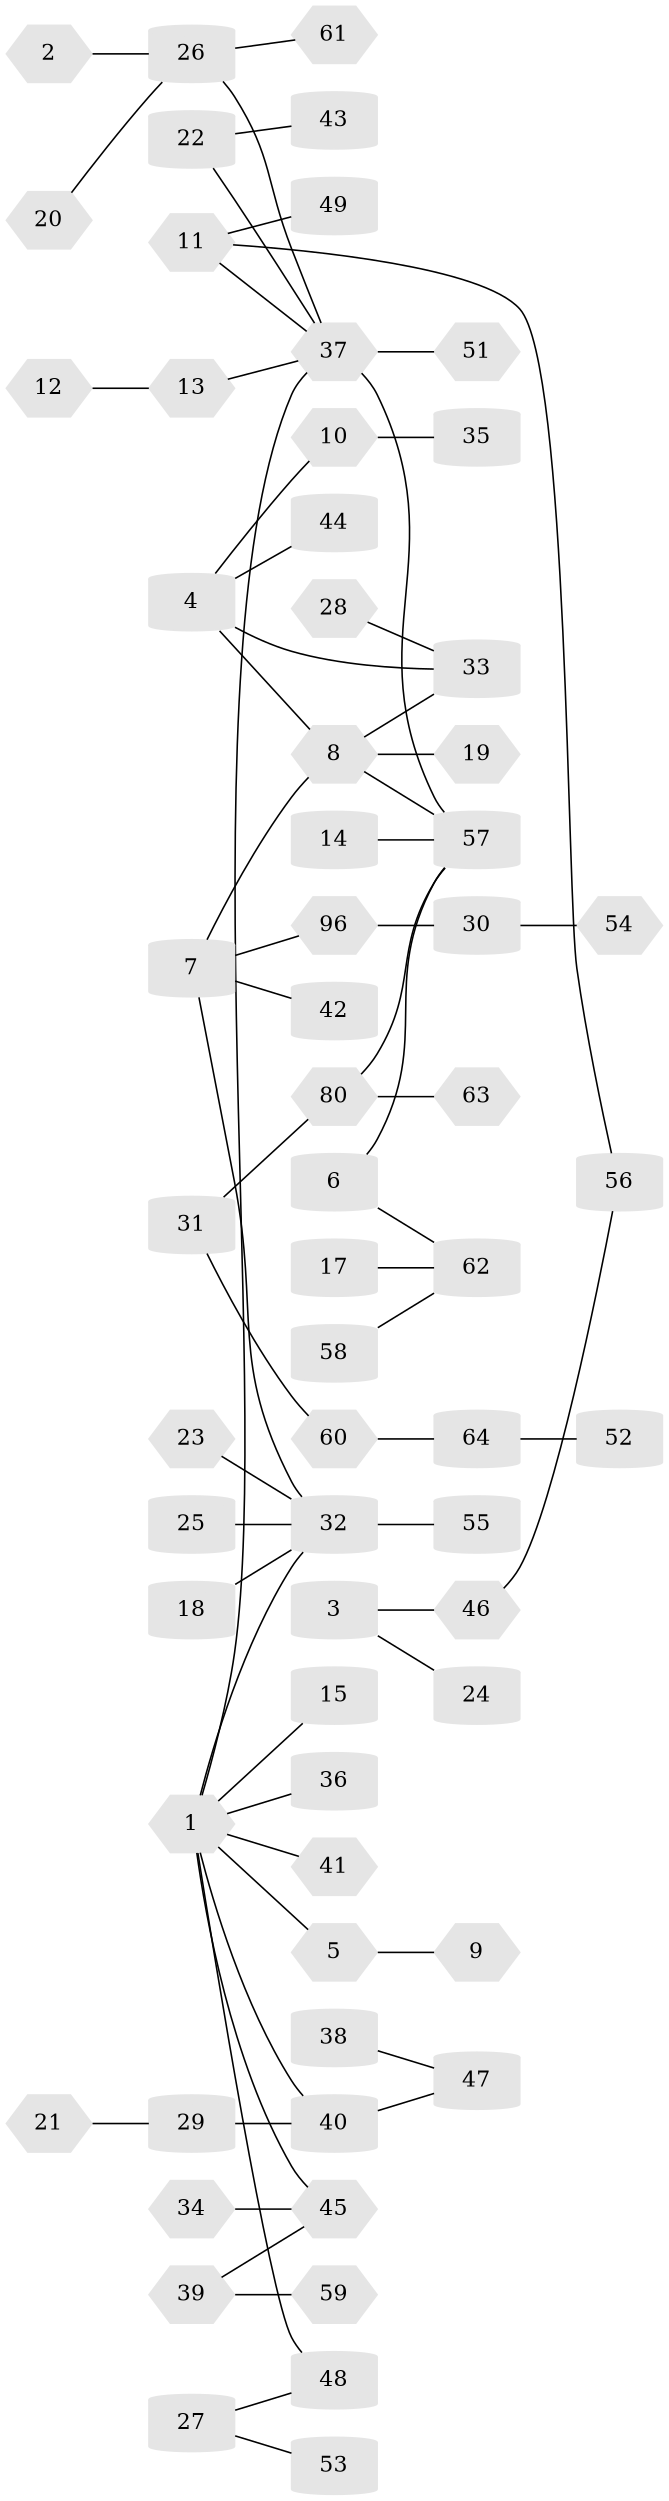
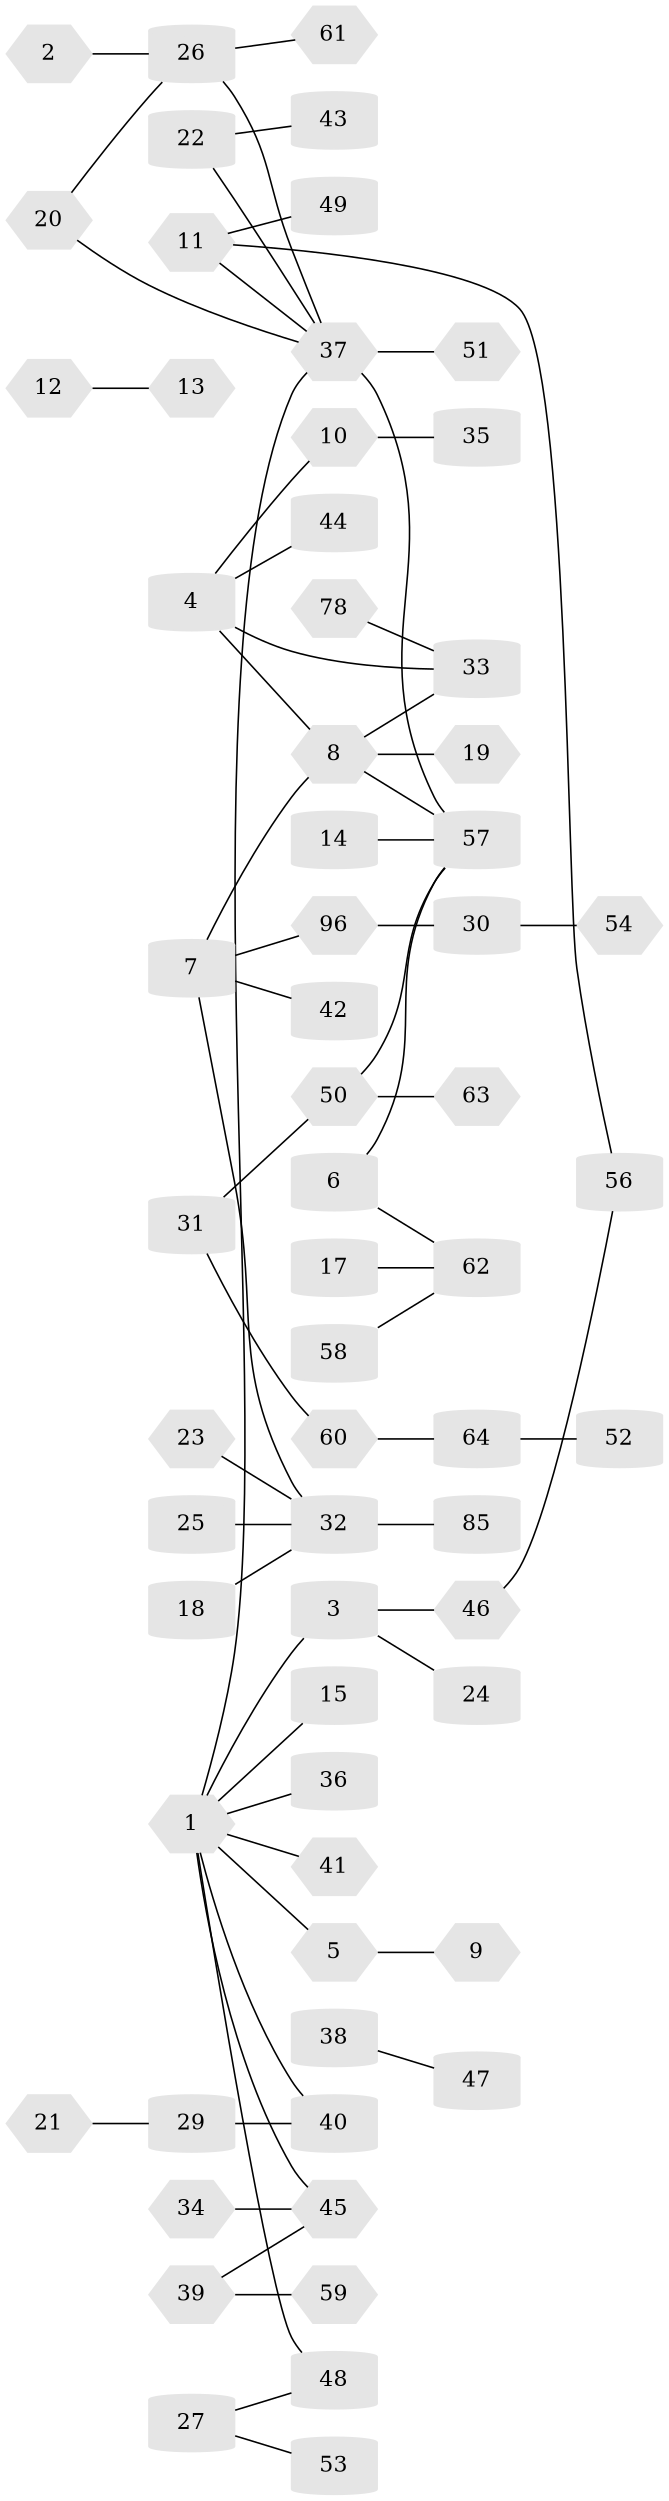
edge "37" -- "13": now "37" -- "20"
node "28": label "28" -> "78"
node "80": label "80" -> "50"
node "55": label "55" -> "85"
edge "32" -- "1": now "3" -- "1"
edge "47" -- "40": removed
